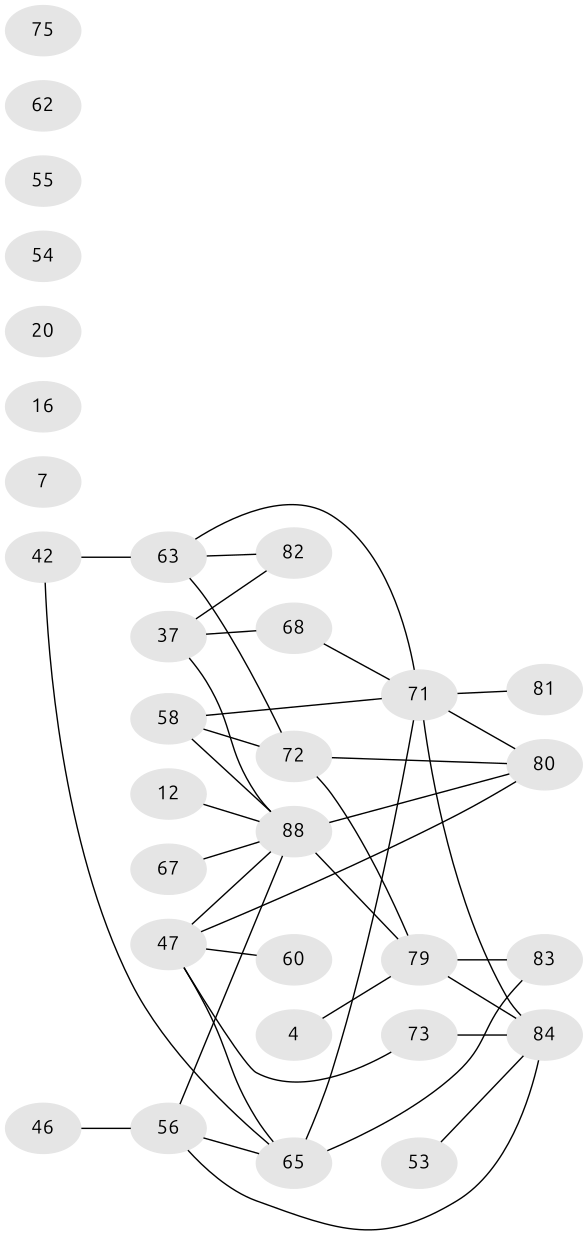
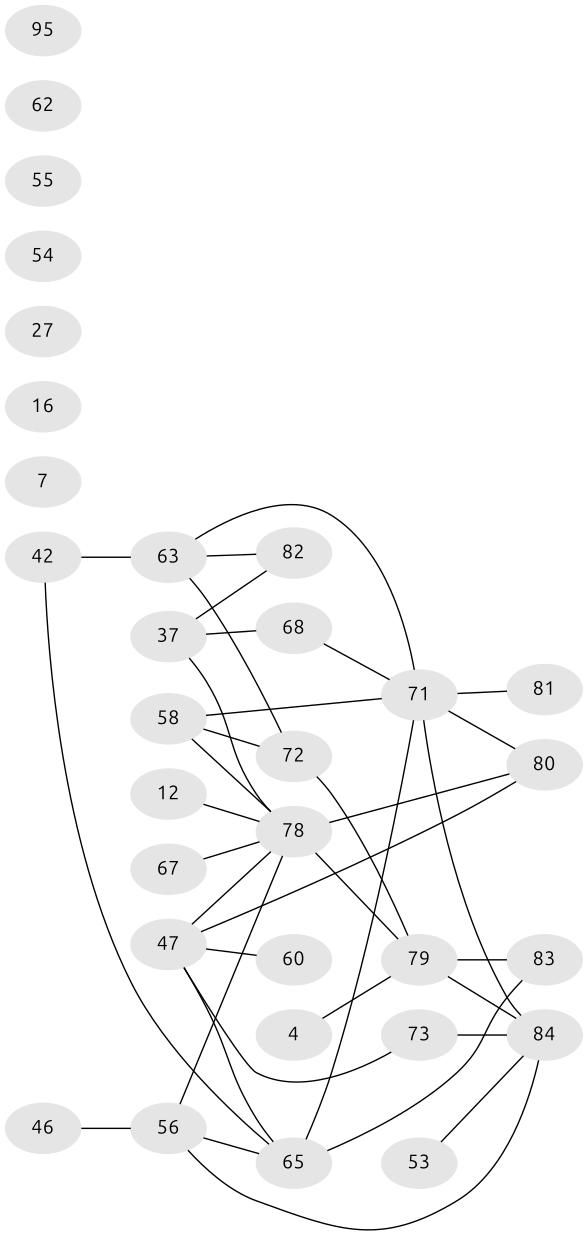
node "75": label "75" -> "95"
node "20": label "20" -> "27"
edge "72" -- "80": removed
node "88": label "88" -> "78"
